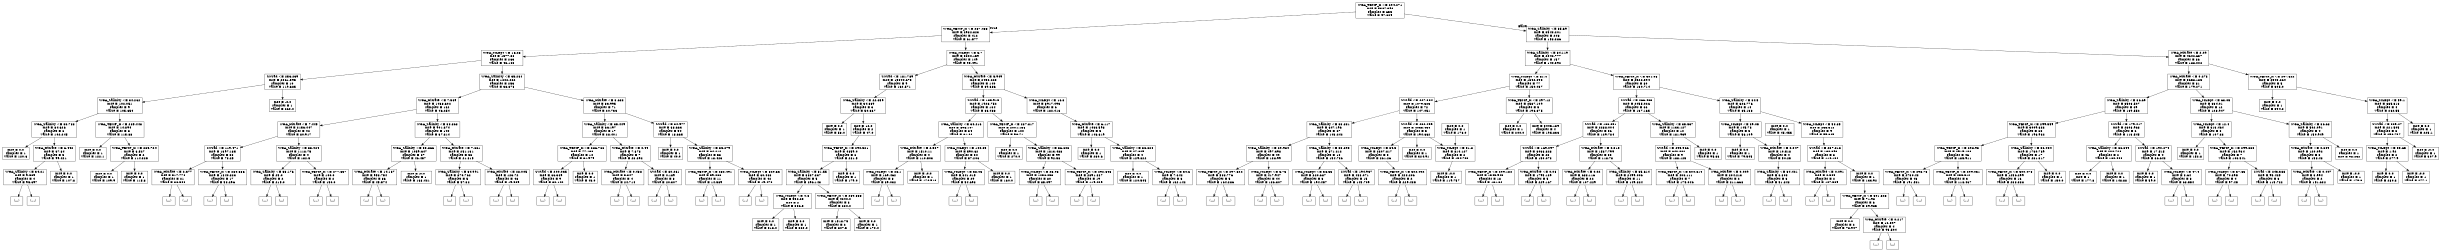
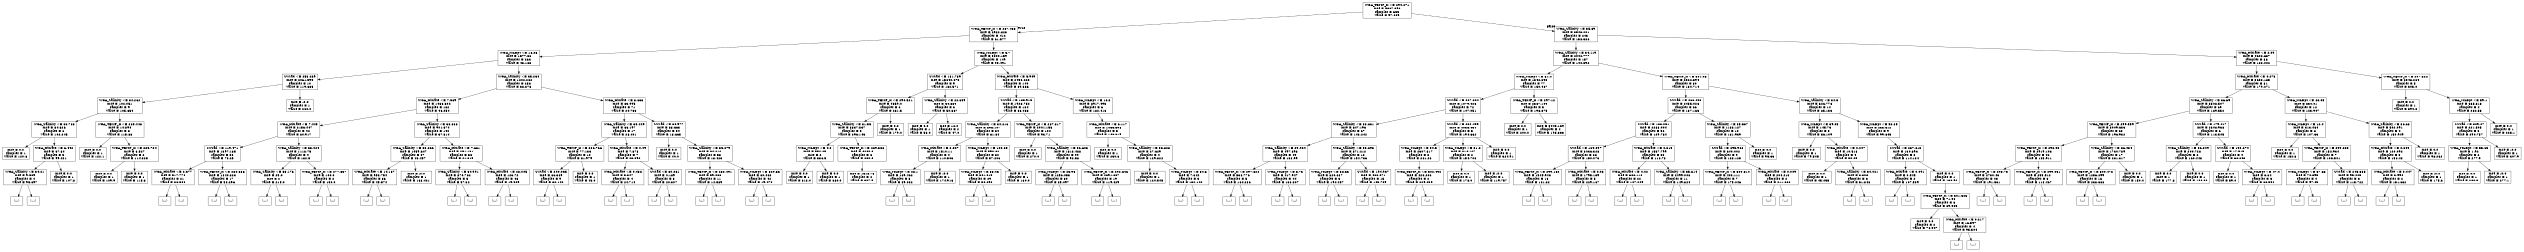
node "SWrad <= 227.804 mse = 1079.523 samples = 72 value = 147.051": label "SWrad <= 227.804 mse = 1079.523 samples = 72 value = 147.051" -> "SWrad <= 227.804 mse = 1079.423 samples = 72 value = 147.051"
edge "mse = 0.0 samples = 1 value = 178.0" -> "WOA_MLDpt <= 31.8 mse = 814.127 samples = 2 value = 154.703": reversed
edge "mse = 0.0 samples = 1 value = 45.455" -> "WOA_Nitrate <= 0.047 mse = 10.518 samples = 4 value = 50.25": reversed
edge "mse = 12.0 samples = 2 value = 47.0" -> "WOA_TEMP_K <= 290.521 mse = 4859.0 samples = 6 value = 281.5": now "SWrad <= 181.789 mse = 15840.673 samples = 9 value = 182.571" -> "WOA_TEMP_K <= 290.521 mse = 4859.0 samples = 6 value = 281.5"
node "mse = 0.0 samples = 1 mse = 98.232": label "mse = 0.0 samples = 1 mse = 98.232" -> "mse = 0.0 samples = 1 value = 98.232"
node "WOA_Salinity <= 33.176 mse = 25.0 samples = 2 value = 215.0": label "WOA_Salinity <= 33.176 mse = 25.0 samples = 2 value = 215.0" -> "WOA_Salinity <= 33.176 mse = 25.0 mse = 2 value = 215.0"
node "mse = 0.0 samples = 1 value = 170.0": removed
